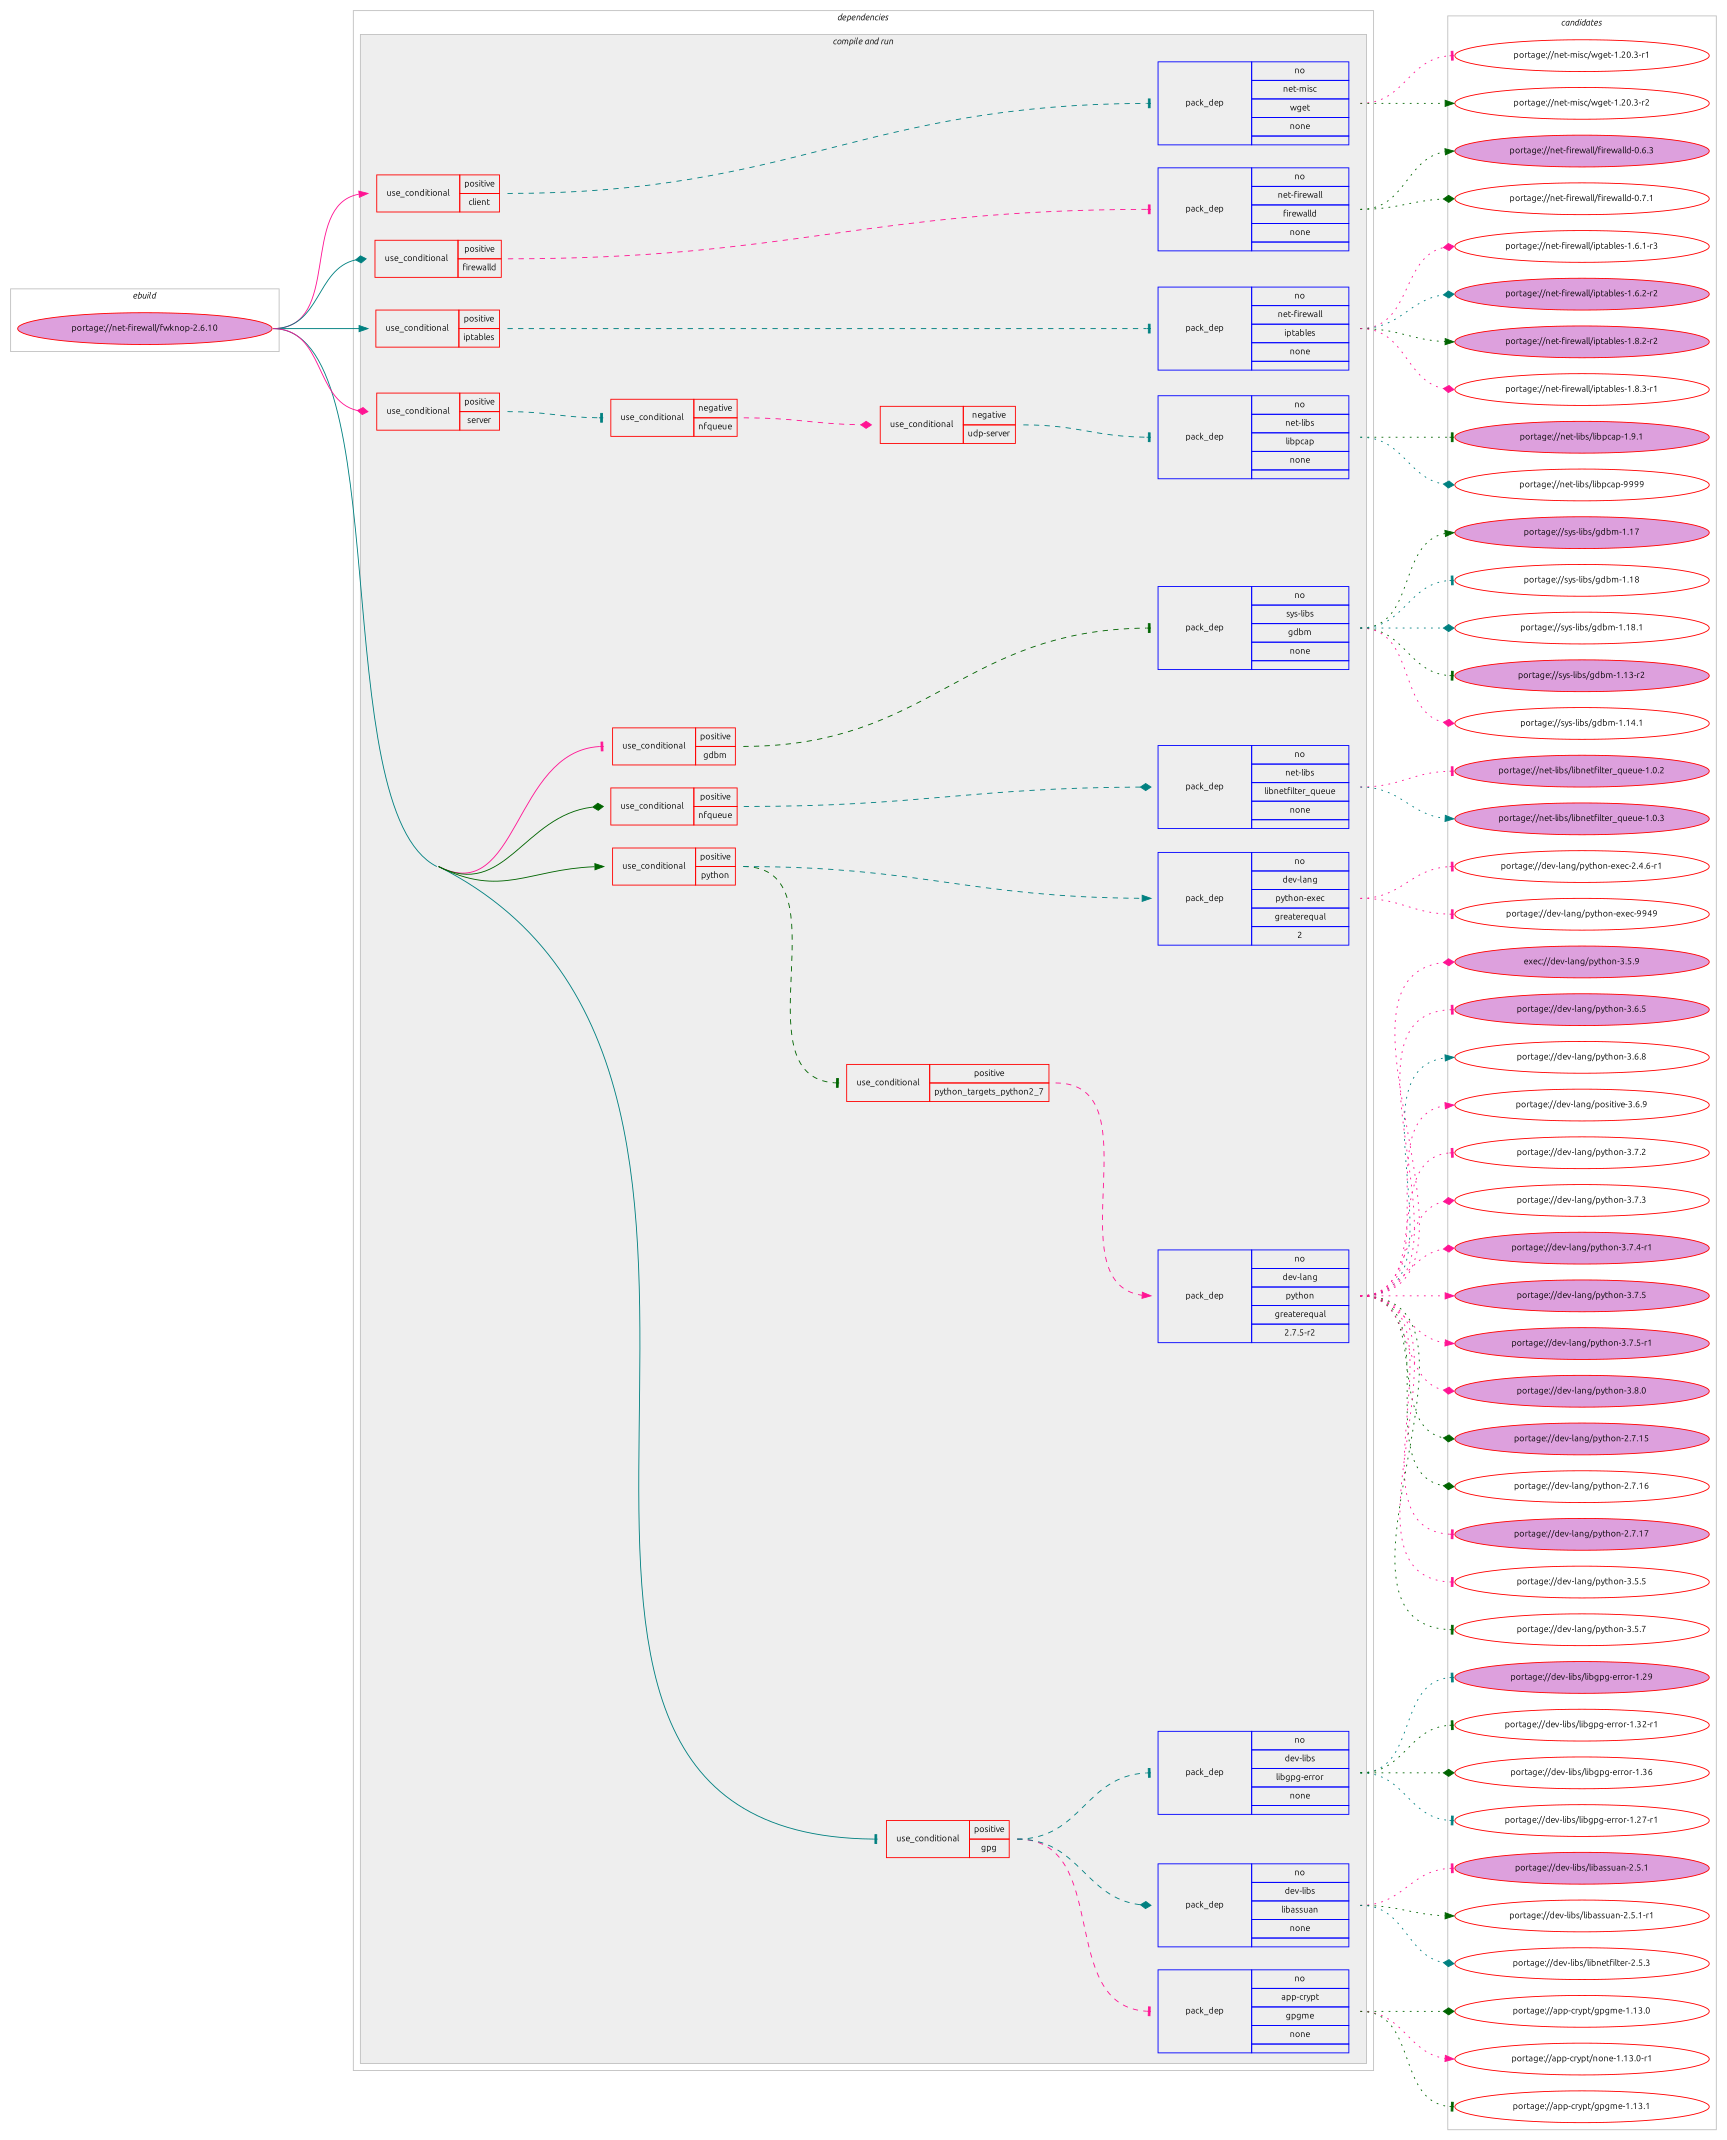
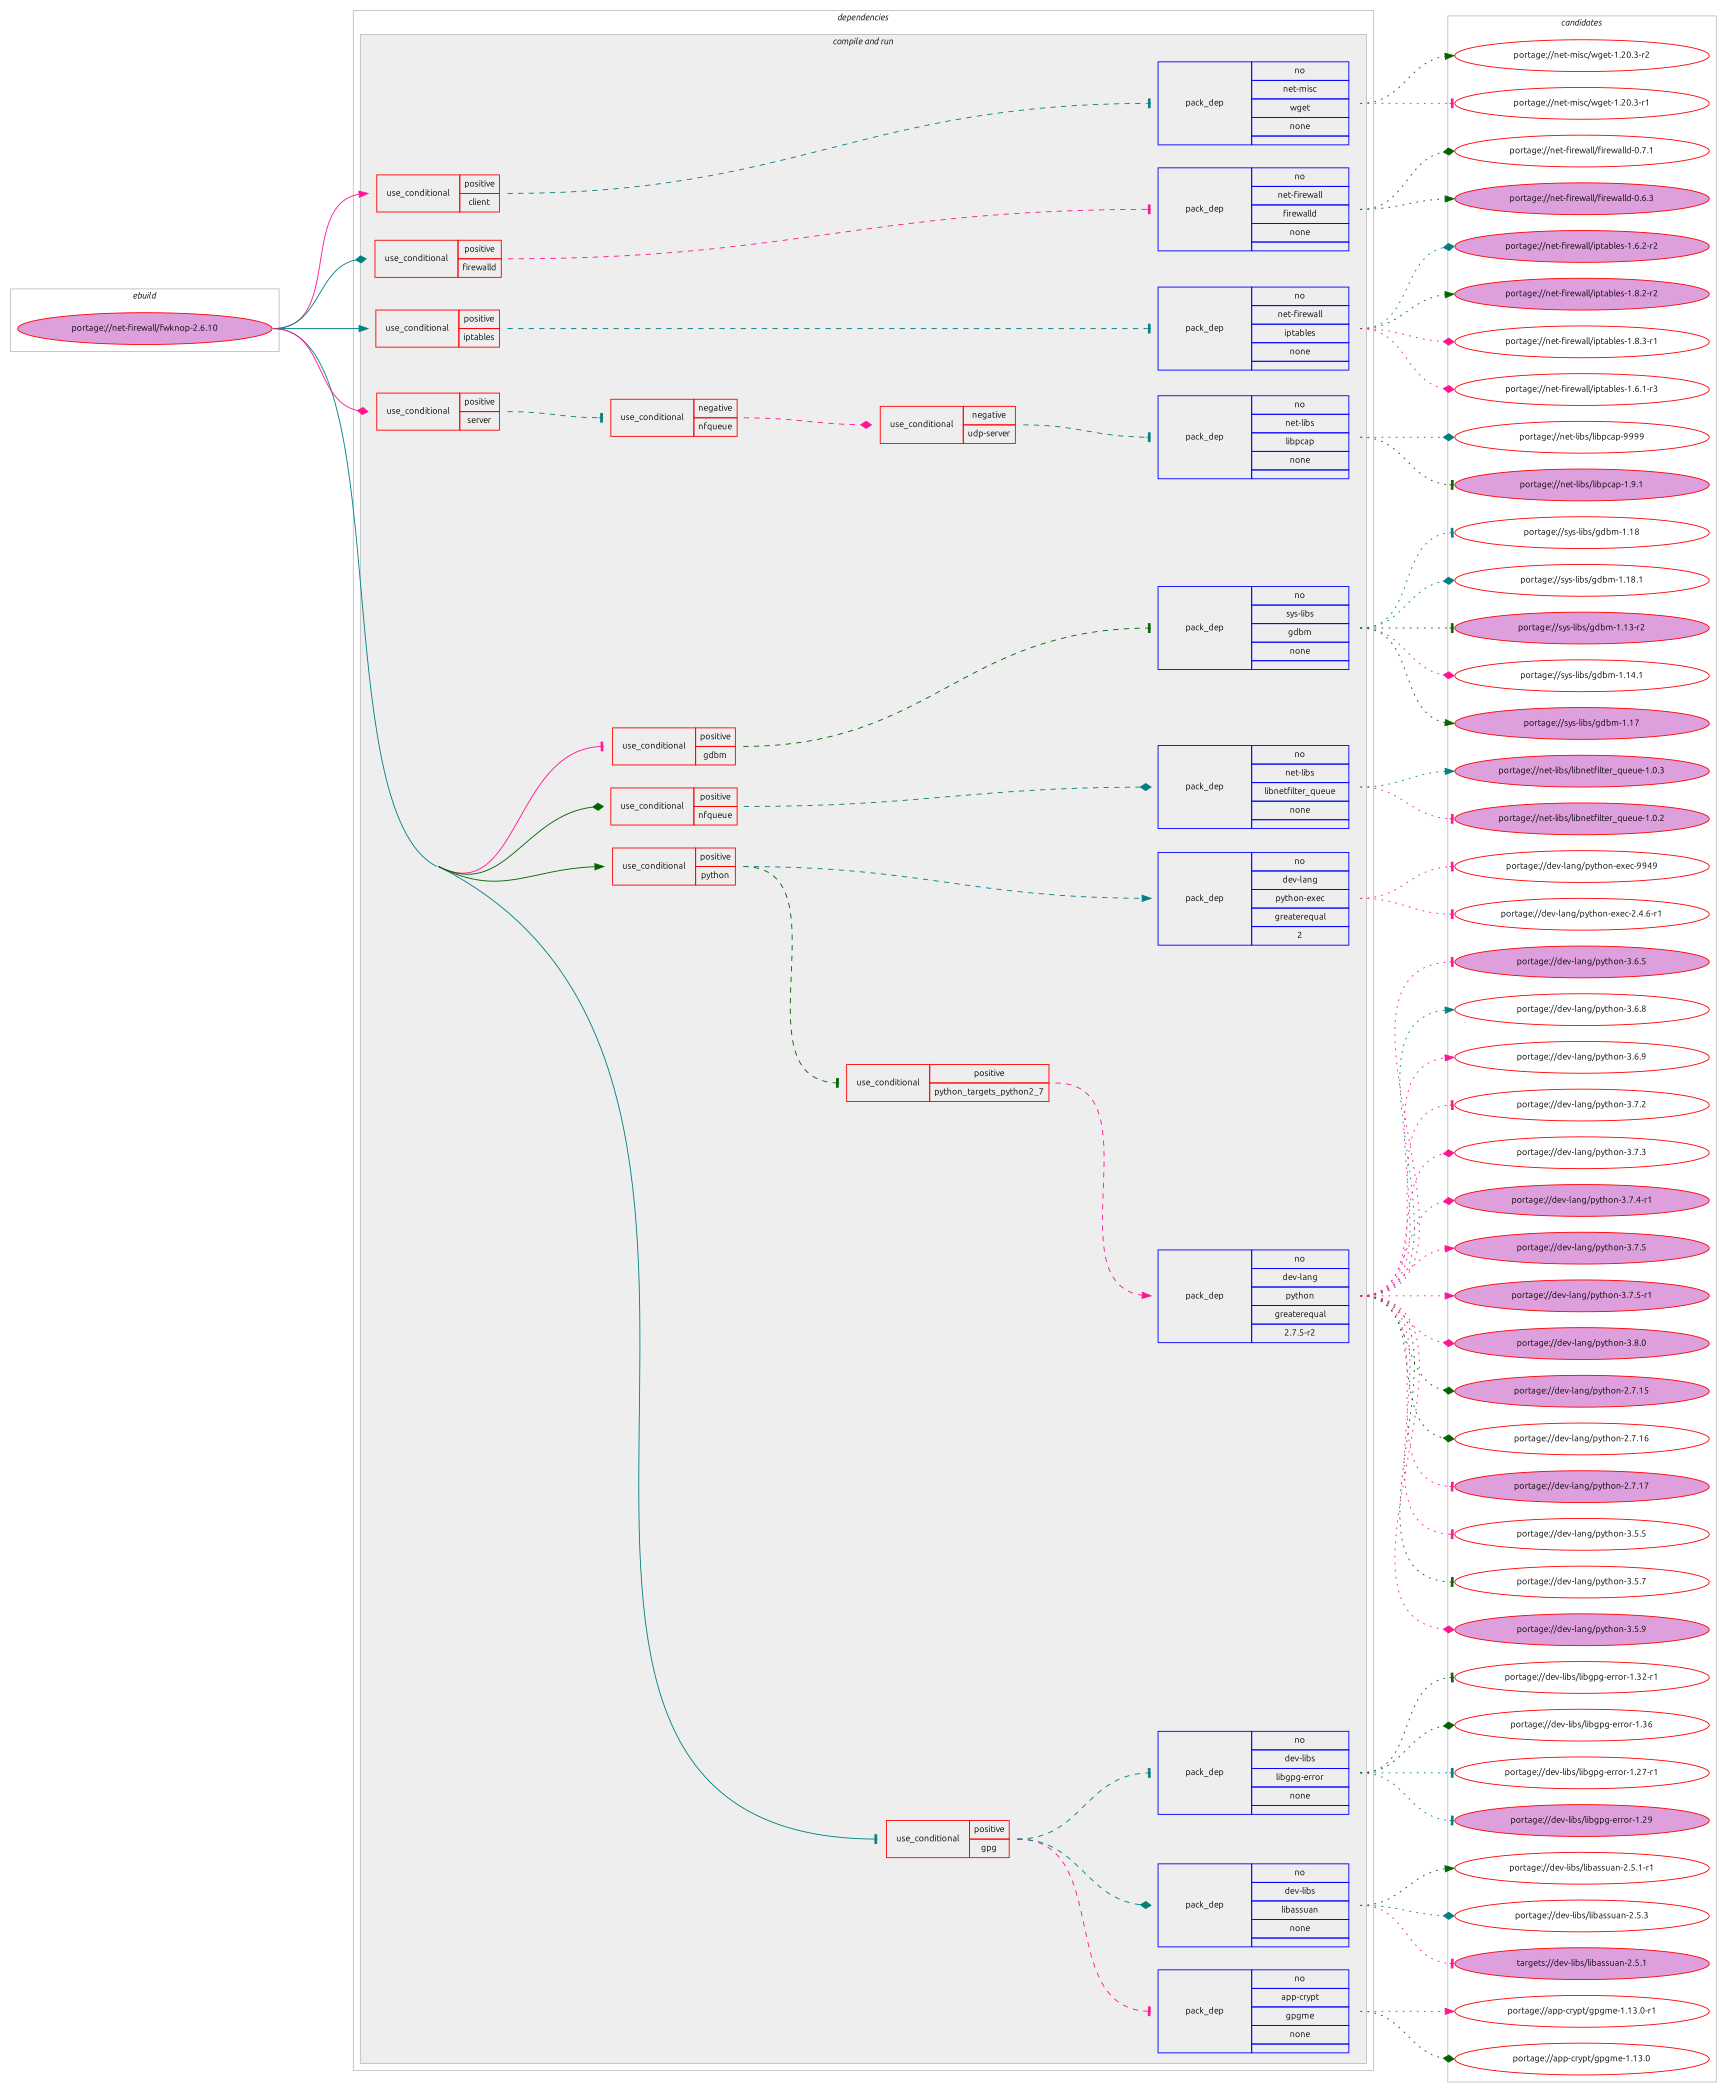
node "exec://dev-lang/python-3.5.9": label "exec://dev-lang/python-3.5.9" -> "portage://dev-lang/python-3.5.9"
node "portage://dev-lang/positive-3.6.9": label "portage://dev-lang/positive-3.6.9" -> "portage://dev-lang/python-3.6.9"
node "portage://dev-libs/libassuan-2.5.1": label "portage://dev-libs/libassuan-2.5.1" -> "targets://dev-libs/libassuan-2.5.1"
node "portage://dev-libs/libnetfilter-2.5.3": label "portage://dev-libs/libnetfilter-2.5.3" -> "portage://dev-libs/libassuan-2.5.3"
node "portage://app-crypt/none-1.13.0-r1": label "portage://app-crypt/none-1.13.0-r1" -> "portage://app-crypt/gpgme-1.13.0-r1"
node "portage://app-crypt/gpgme-1.13.1": removed
